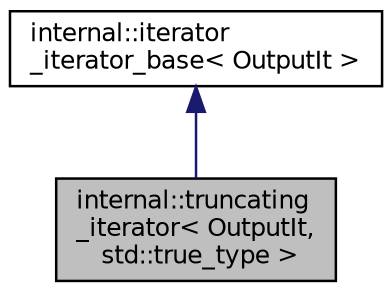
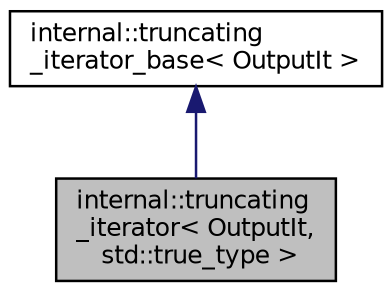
node "internal::iterator _iterator_base< OutputIt >": label "internal::iterator _iterator_base< OutputIt >" -> "internal::truncating _iterator_base< OutputIt >"
